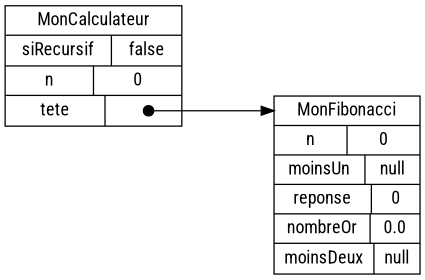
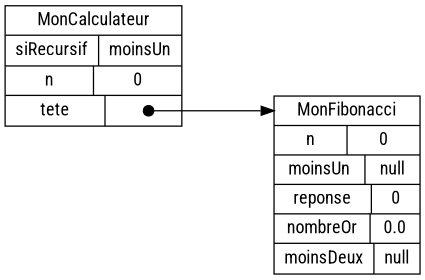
node "MonCalculateur": text "false" -> "moinsUn"
